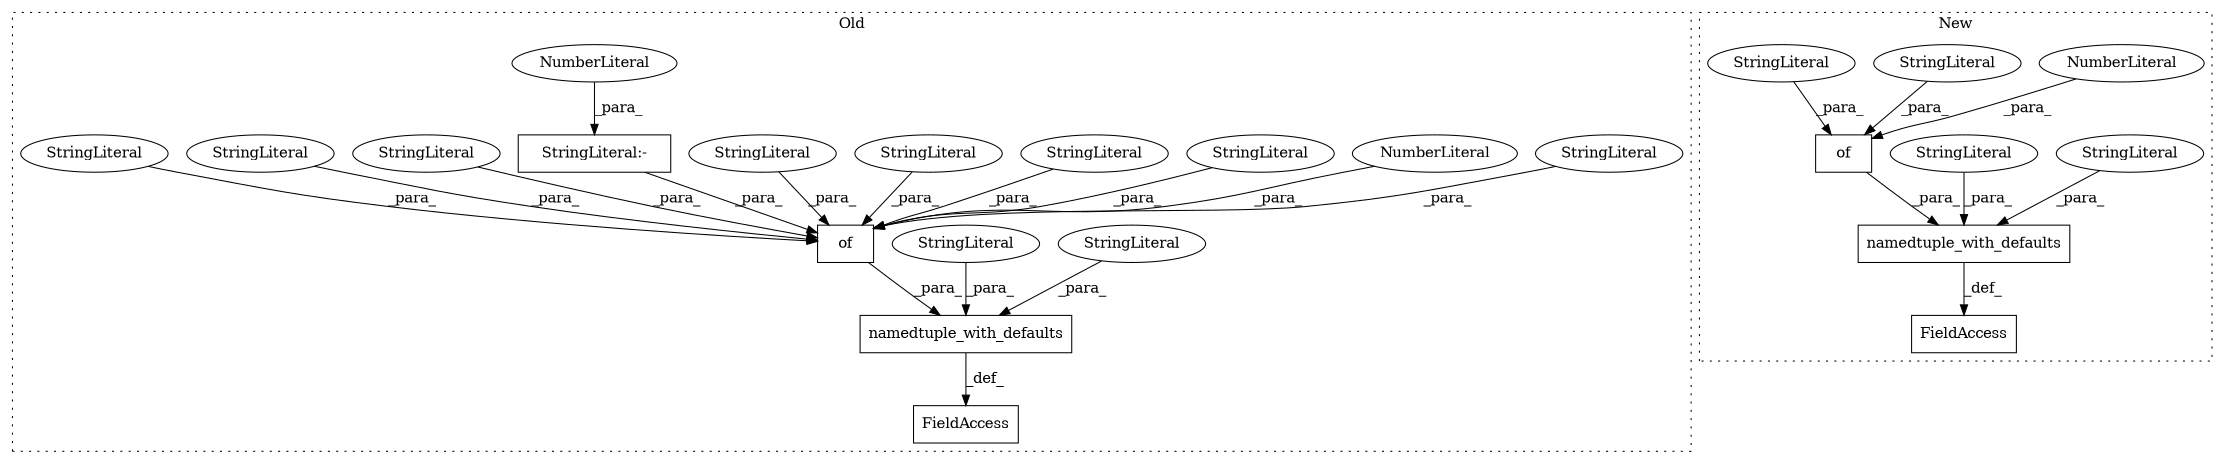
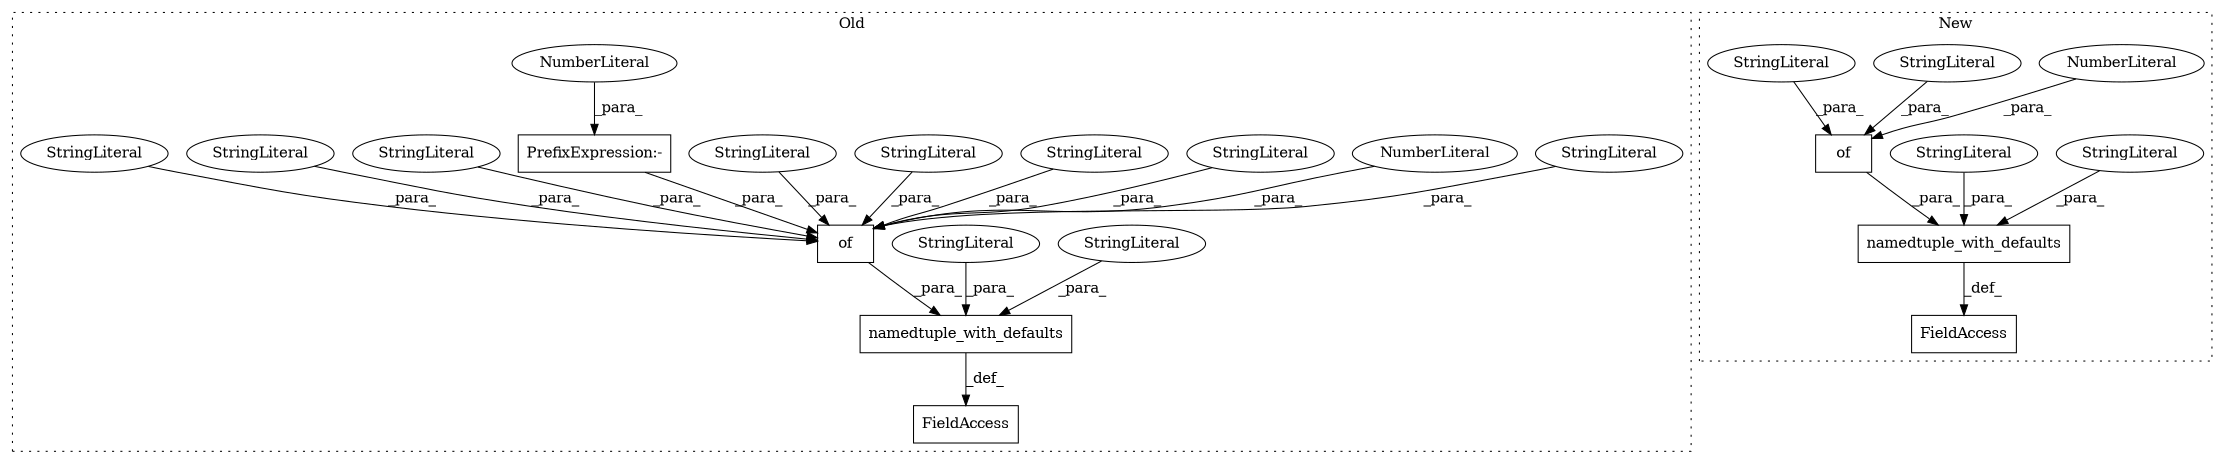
node "StringLiteral:-": label "StringLiteral:-" -> "PrefixExpression:-"
